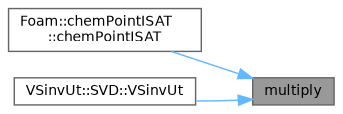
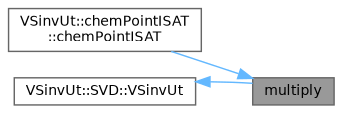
node "Foam::chemPointISAT ::chemPointISAT": label "Foam::chemPointISAT ::chemPointISAT" -> "VSinvUt::chemPointISAT ::chemPointISAT"
edge "VSinvUt::SVD::VSinvUt" -> "multiply": reversed
